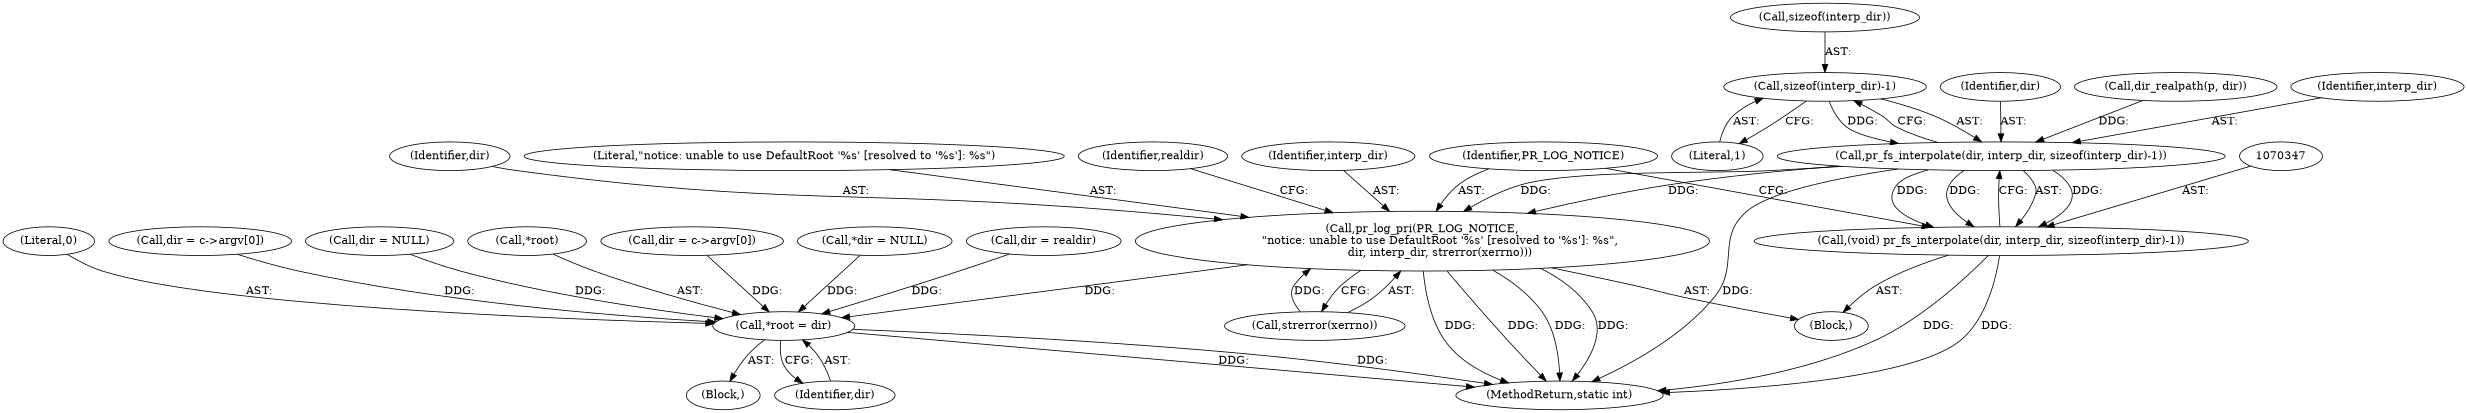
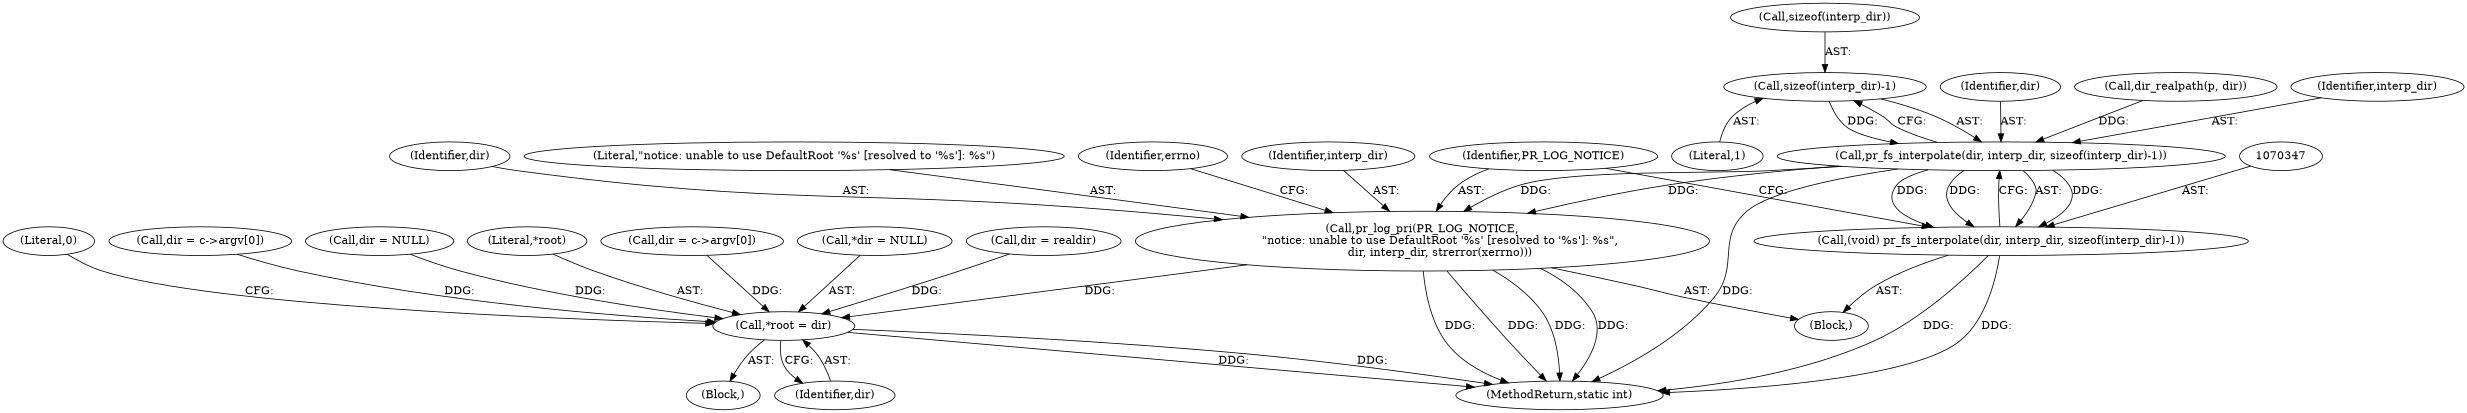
edge "(Call,sizeof(interp_dir)-1)" -> "(Literal,1)": removed, label "CFG:"
node "(Identifier,realdir)": label "(Identifier,realdir)" -> "(Identifier,errno)"
node "(Call,*root)": label "(Call,*root)" -> "(Literal,*root)"
edge "(Literal,0)" -> "(Call,*root = dir)": label "AST: " -> "CFG: "
edge "(Call,*dir = NULL)" -> "(Call,*root = dir)": label "DDG: " -> "AST: "
node "(Call,strerror(xerrno))": removed
